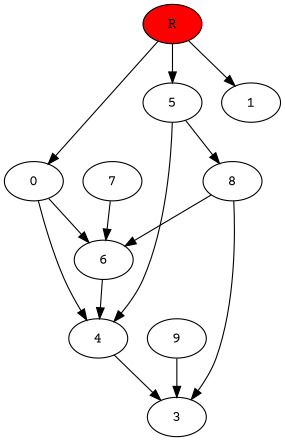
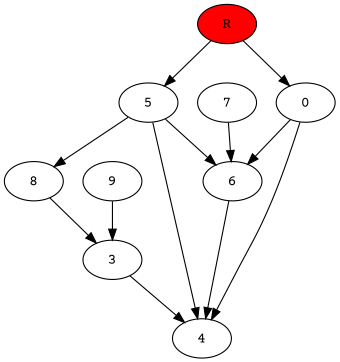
node "1": removed
edge "8" -> "6": now "5" -> "6"
edge "4" -> "3": reversed
